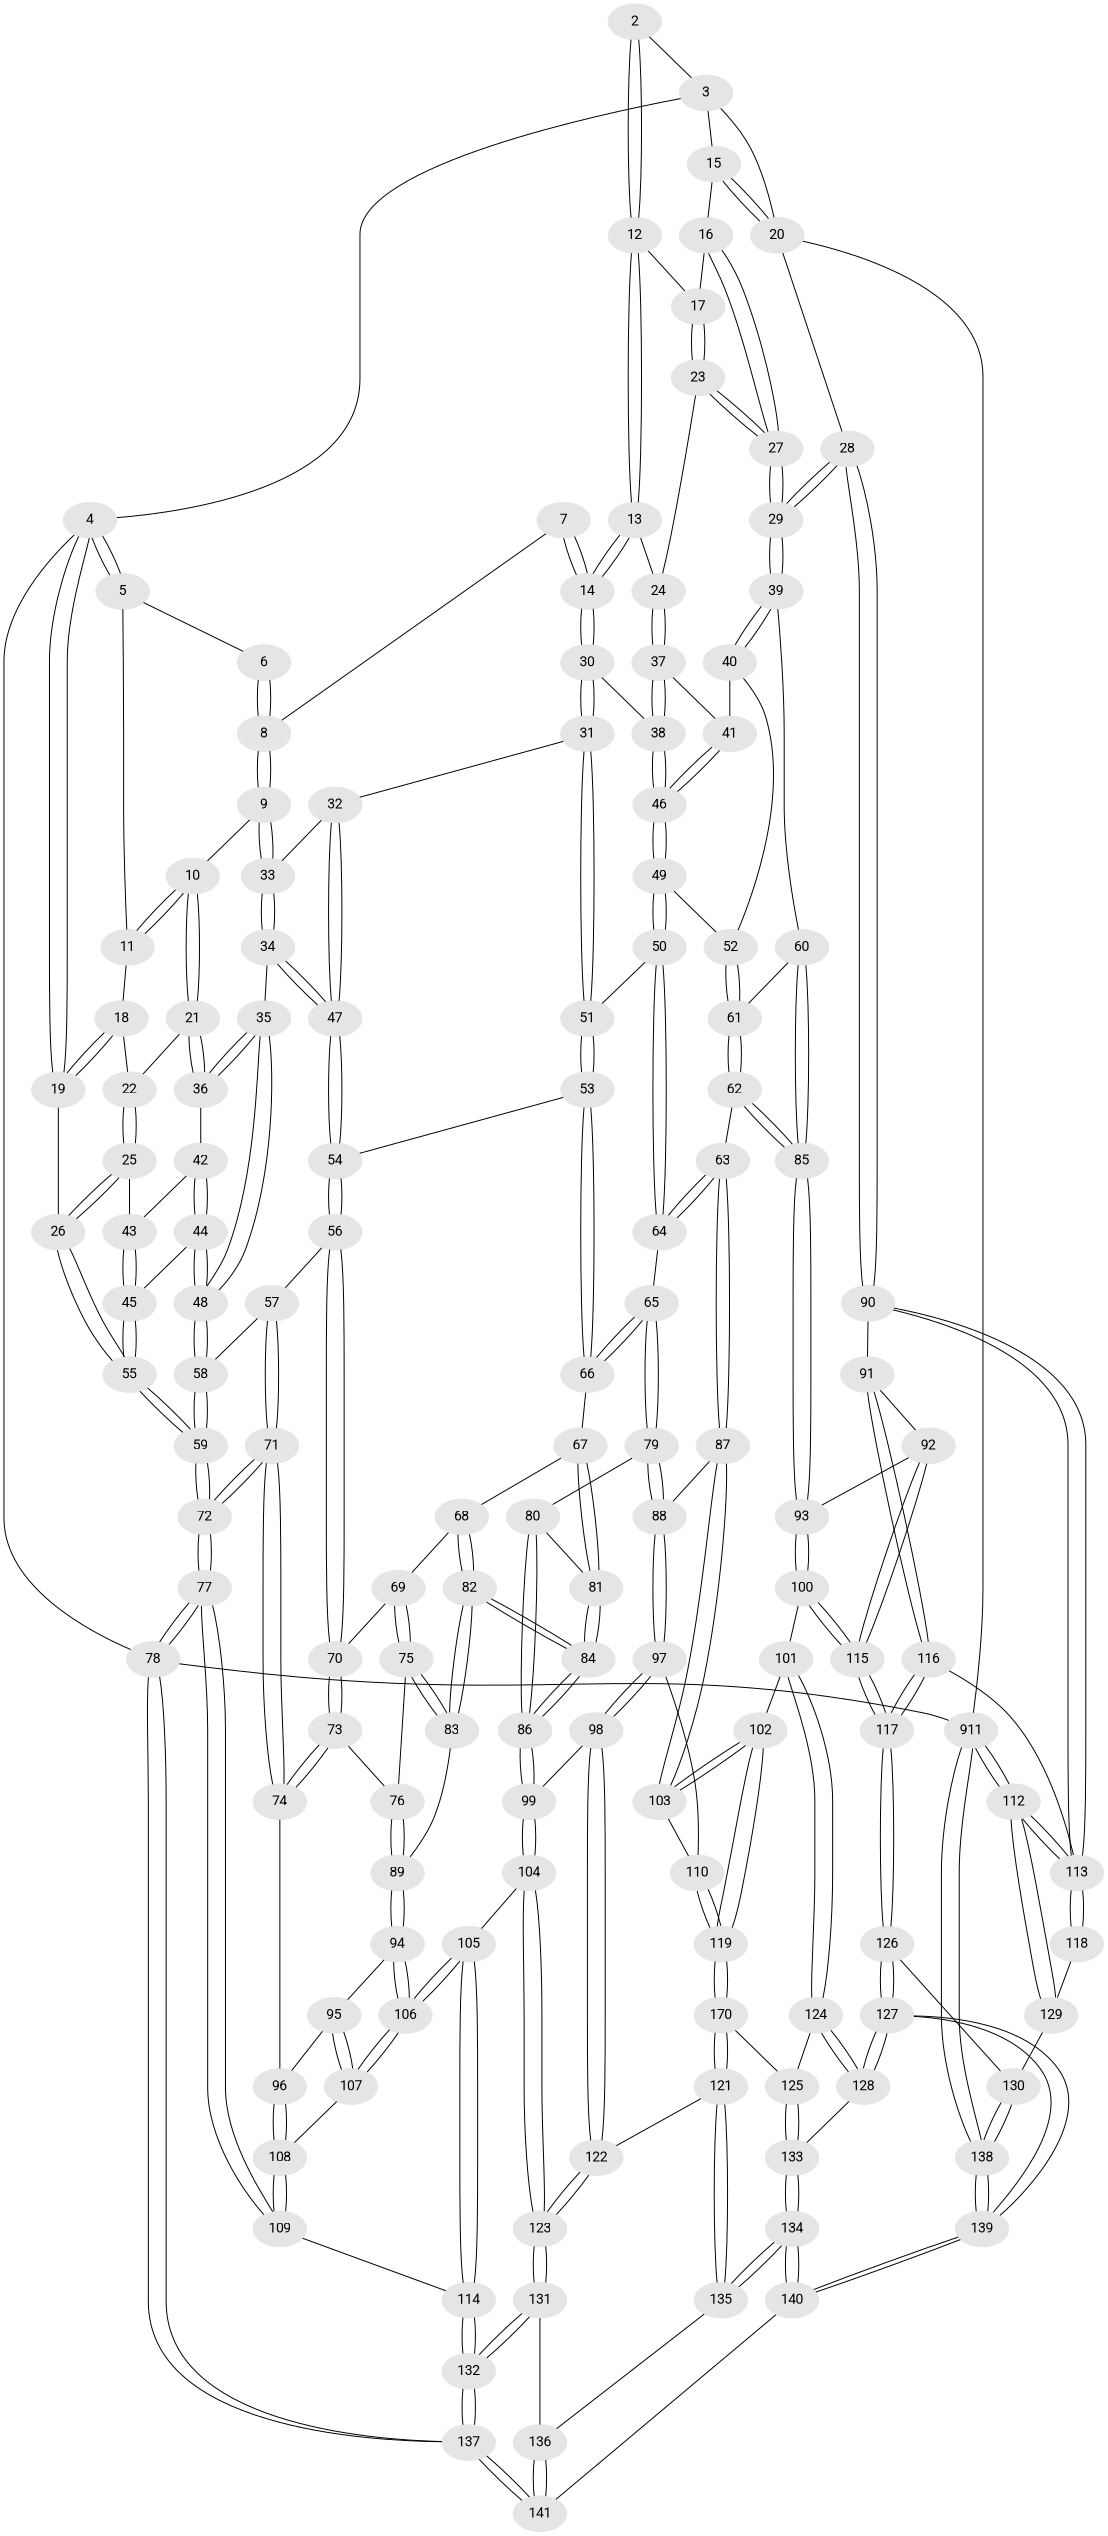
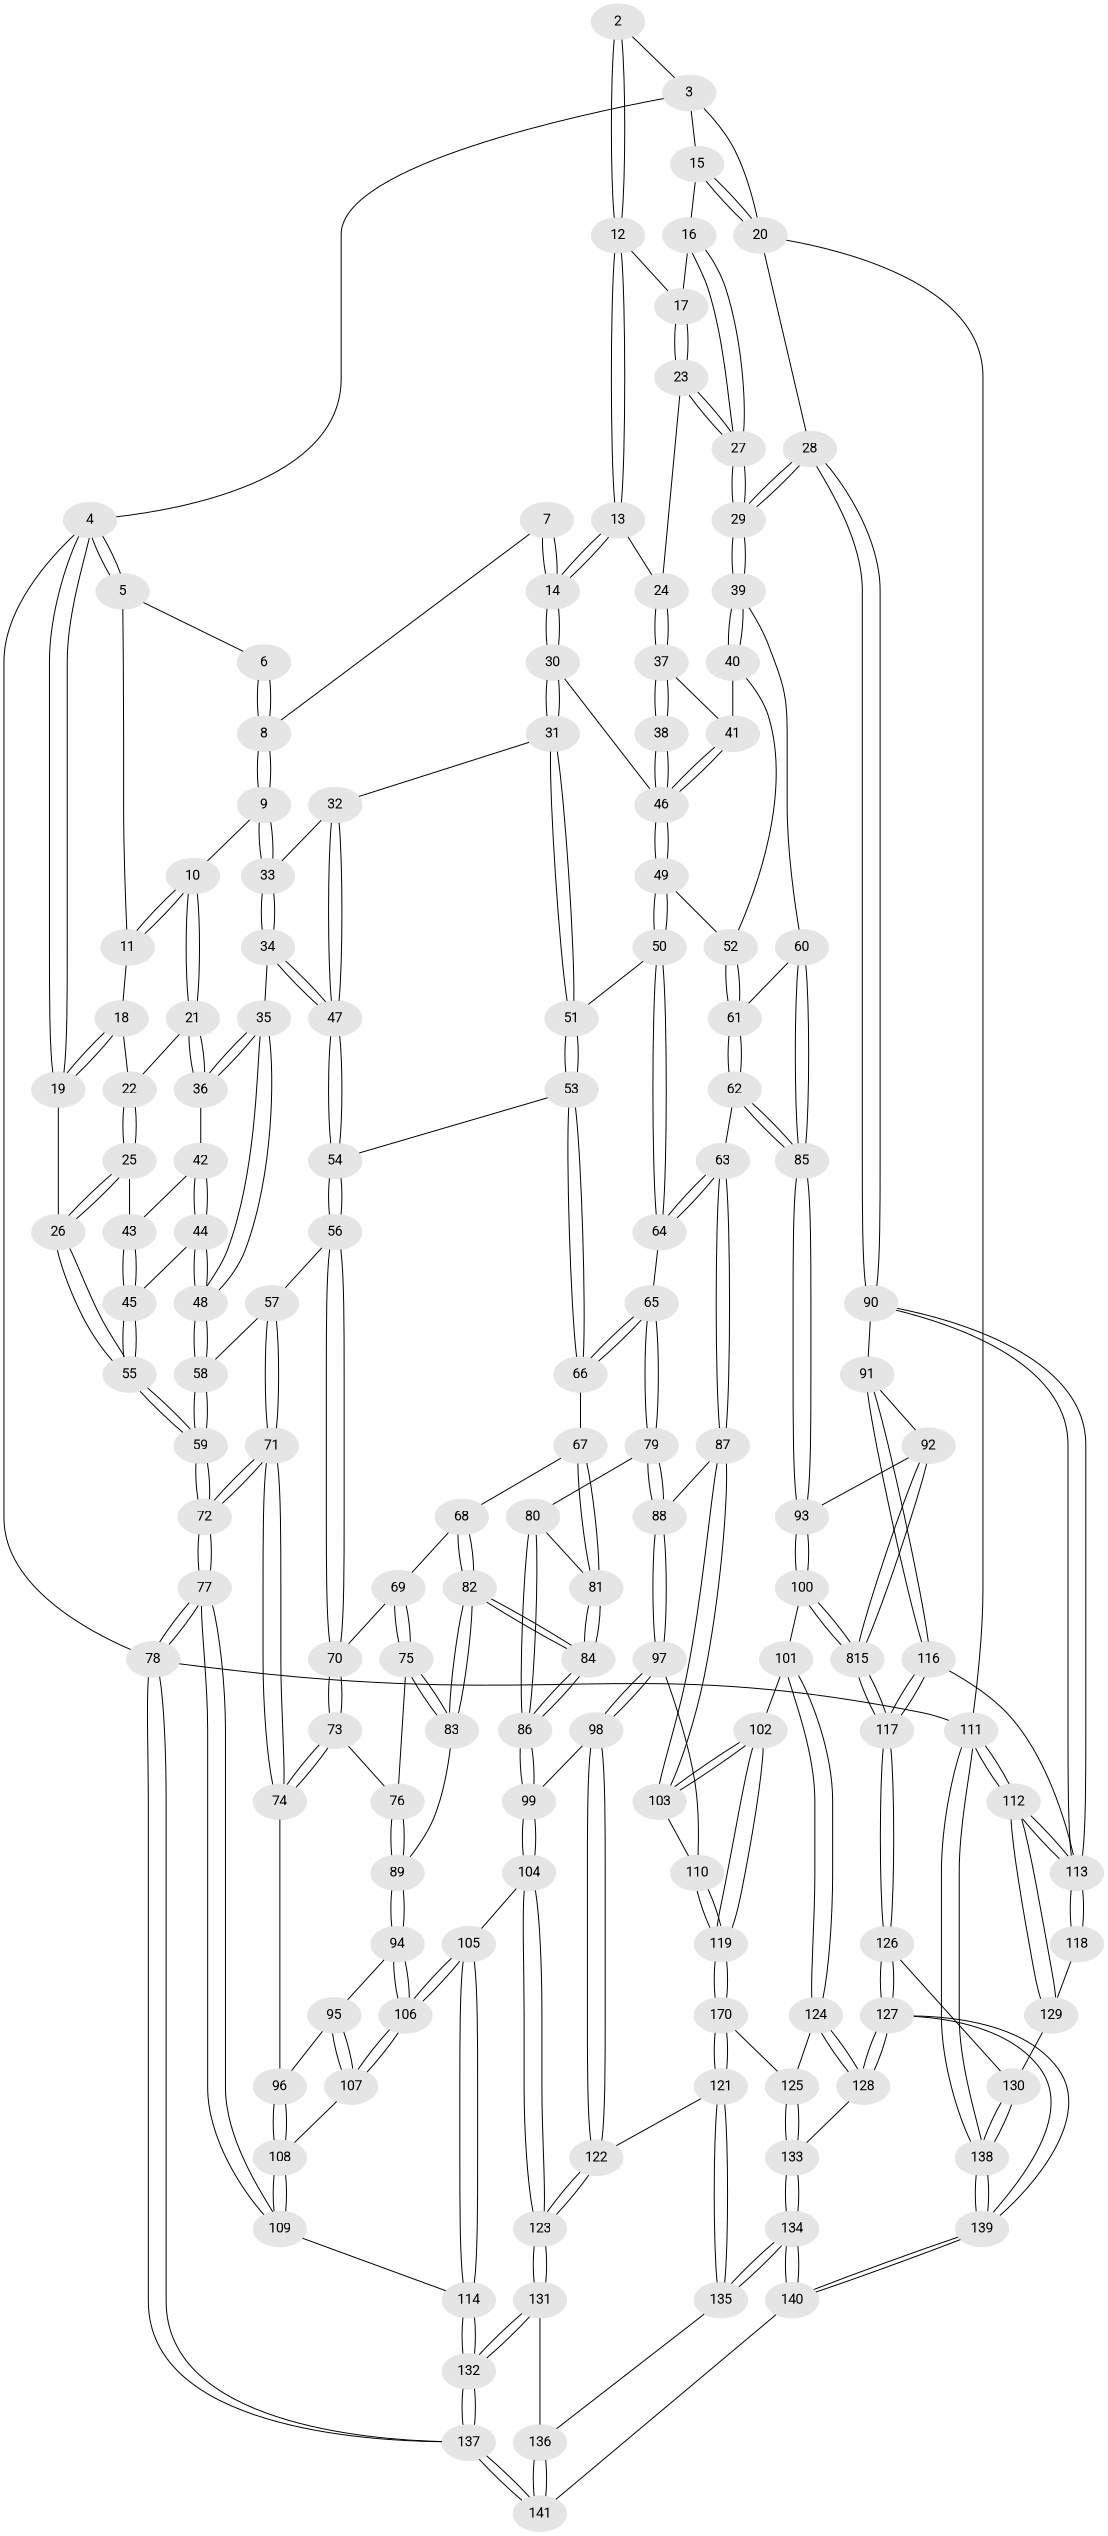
edge "30" -- "38": now "30" -- "46"
node "115": label "115" -> "815"
node "911": label "911" -> "111"
